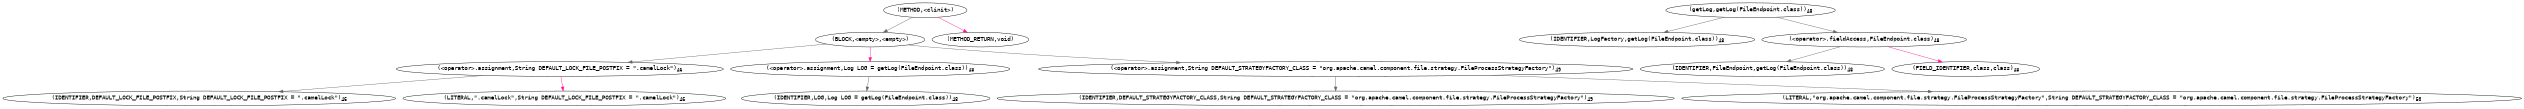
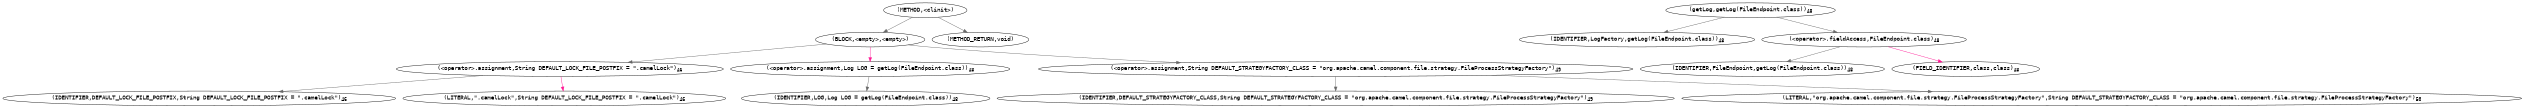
edge "(METHOD,<clinit>)" -> "(METHOD_RETURN,void)": color deeppink -> gray40
